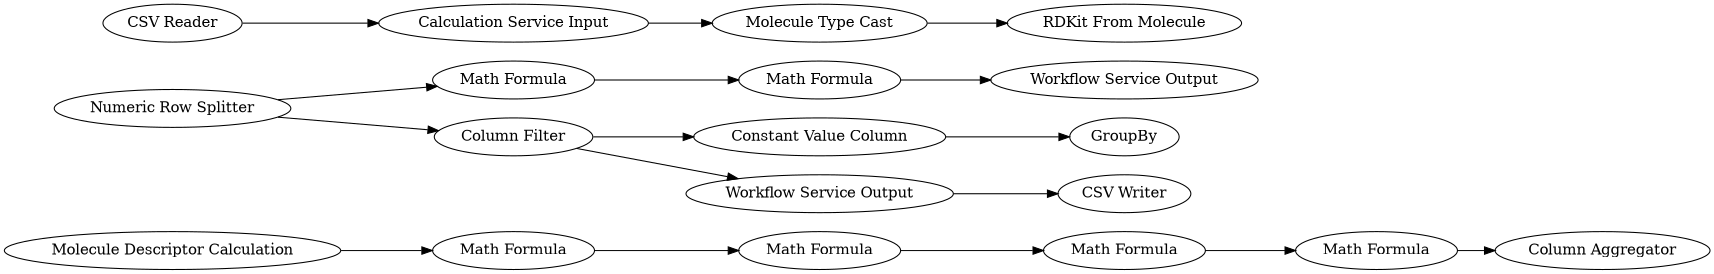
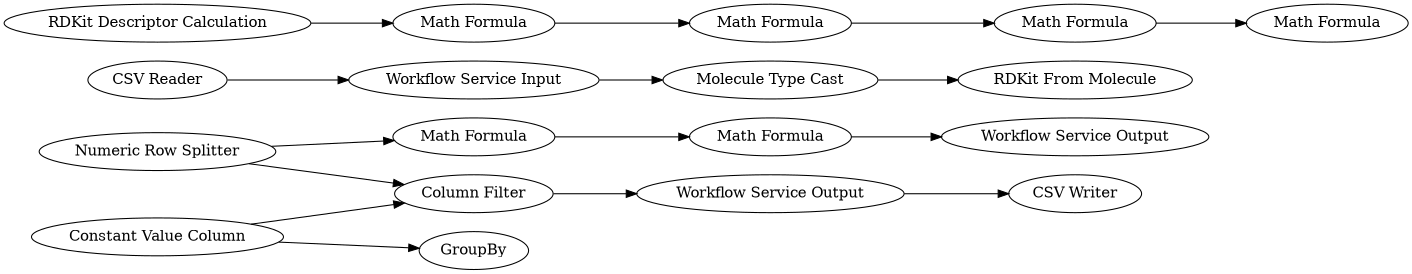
node "Calculation Service Input": label "Calculation Service Input" -> "Workflow Service Input"
edge "Column Filter" -> "Constant Value Column": reversed
node "Molecule Descriptor Calculation": label "Molecule Descriptor Calculation" -> "RDKit Descriptor Calculation"
node "Column Aggregator": removed
